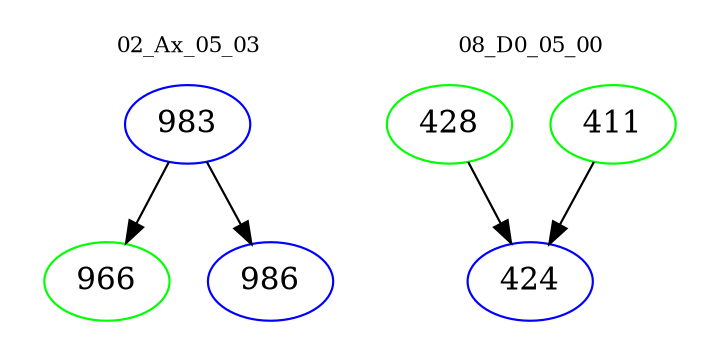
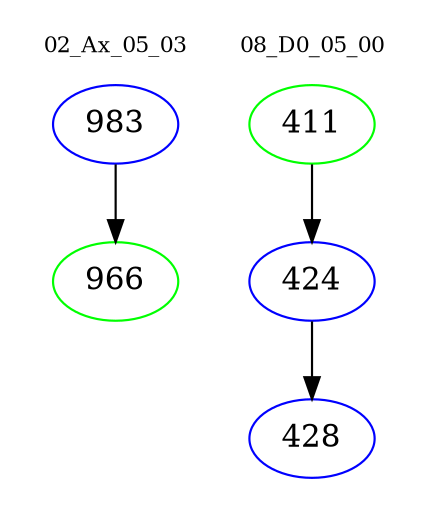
node "428": color green -> blue
edge "428" -> "424": reversed
node "986": removed
